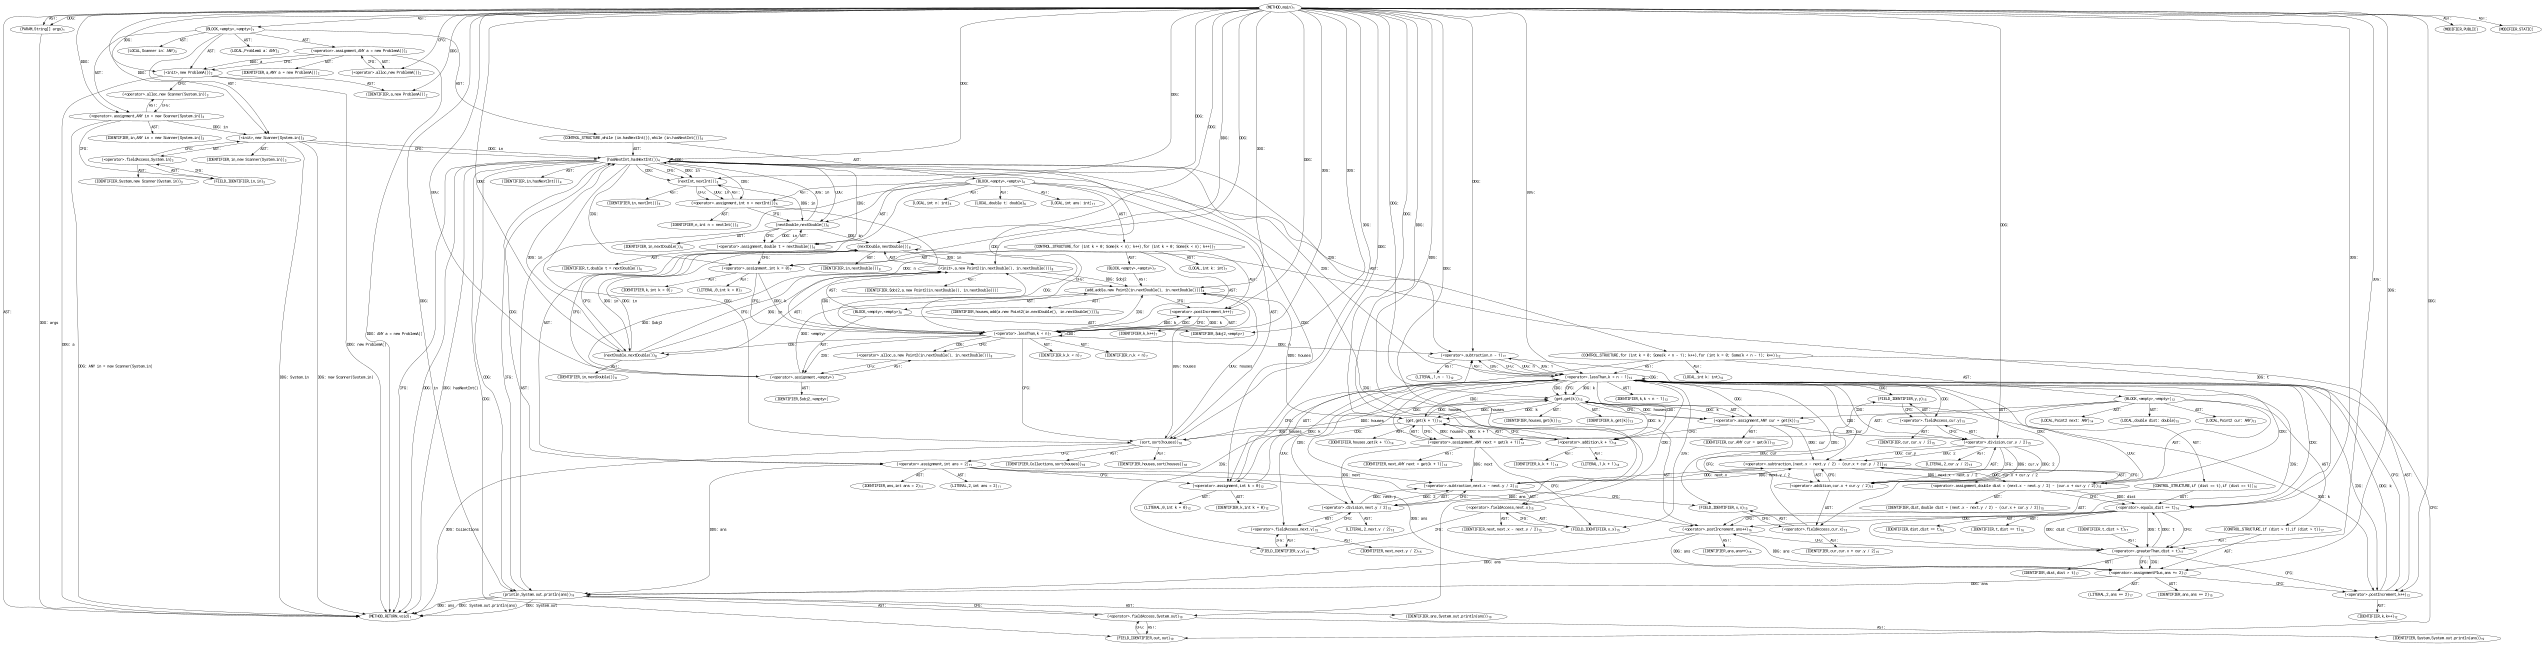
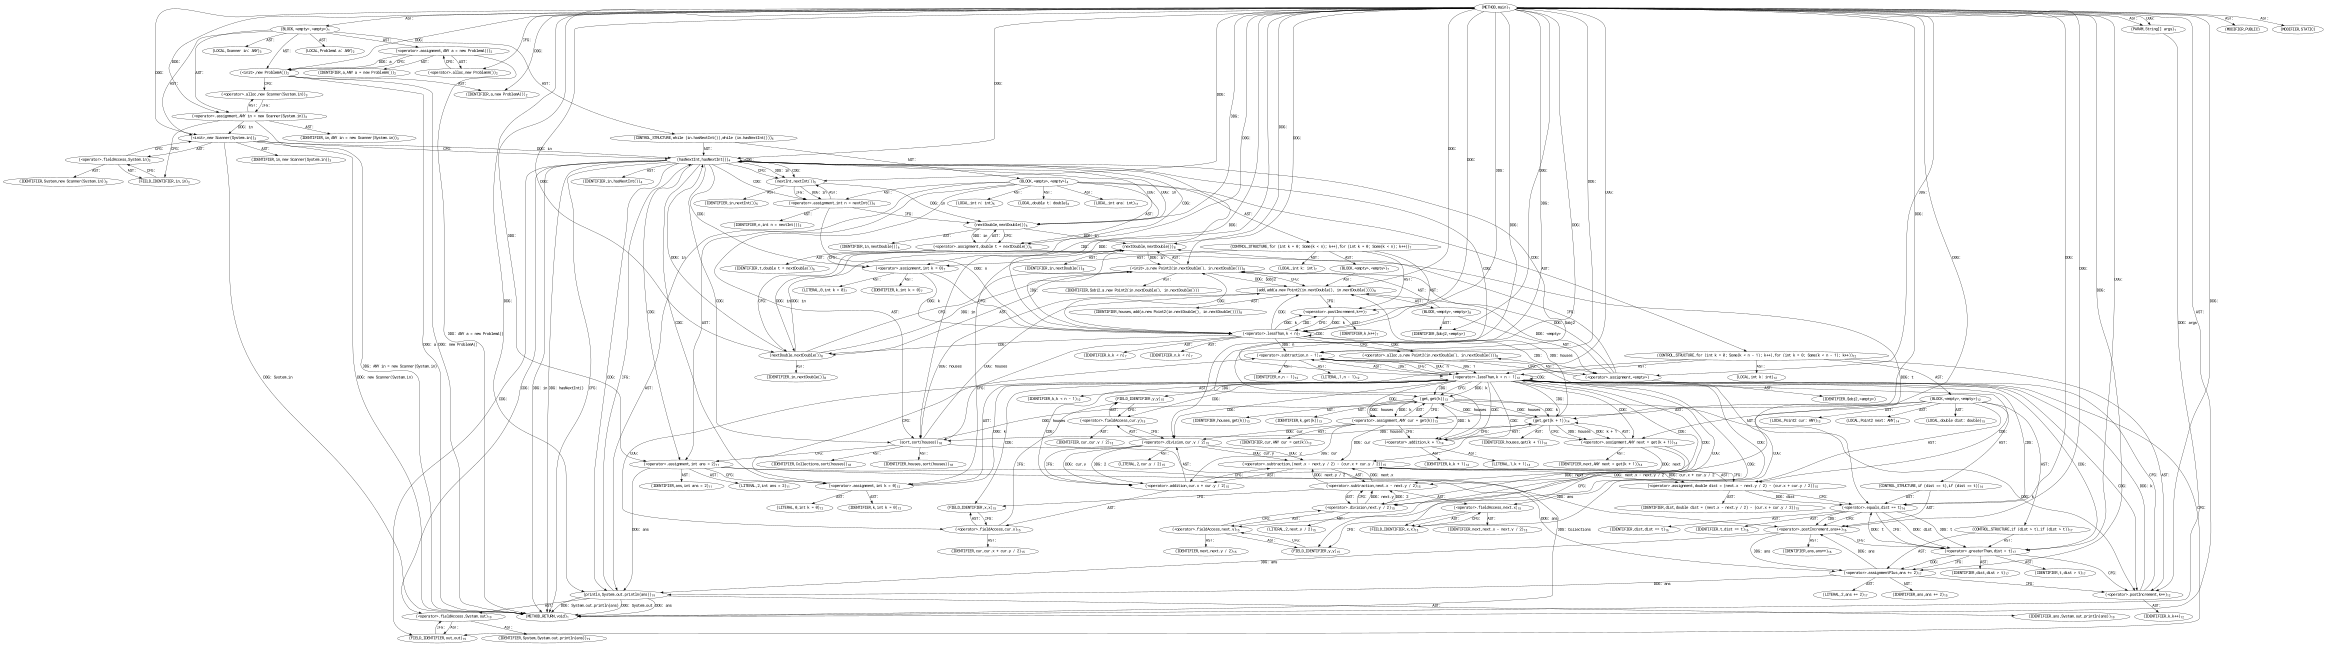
edge "(METHOD,main)" -> "(<operator>.assignment,int ans = 2)": added, label "DDG:"
node "(IDENTIFIER,n,n - 1)": added
edge "(IDENTIFIER,t,dist > t)" -> "(<operator>.greaterThan,dist > t)": reversed
edge "(<operator>.fieldAccess,System.out)" -> "(println,System.out.println(ans))": removed, label "CFG:"
